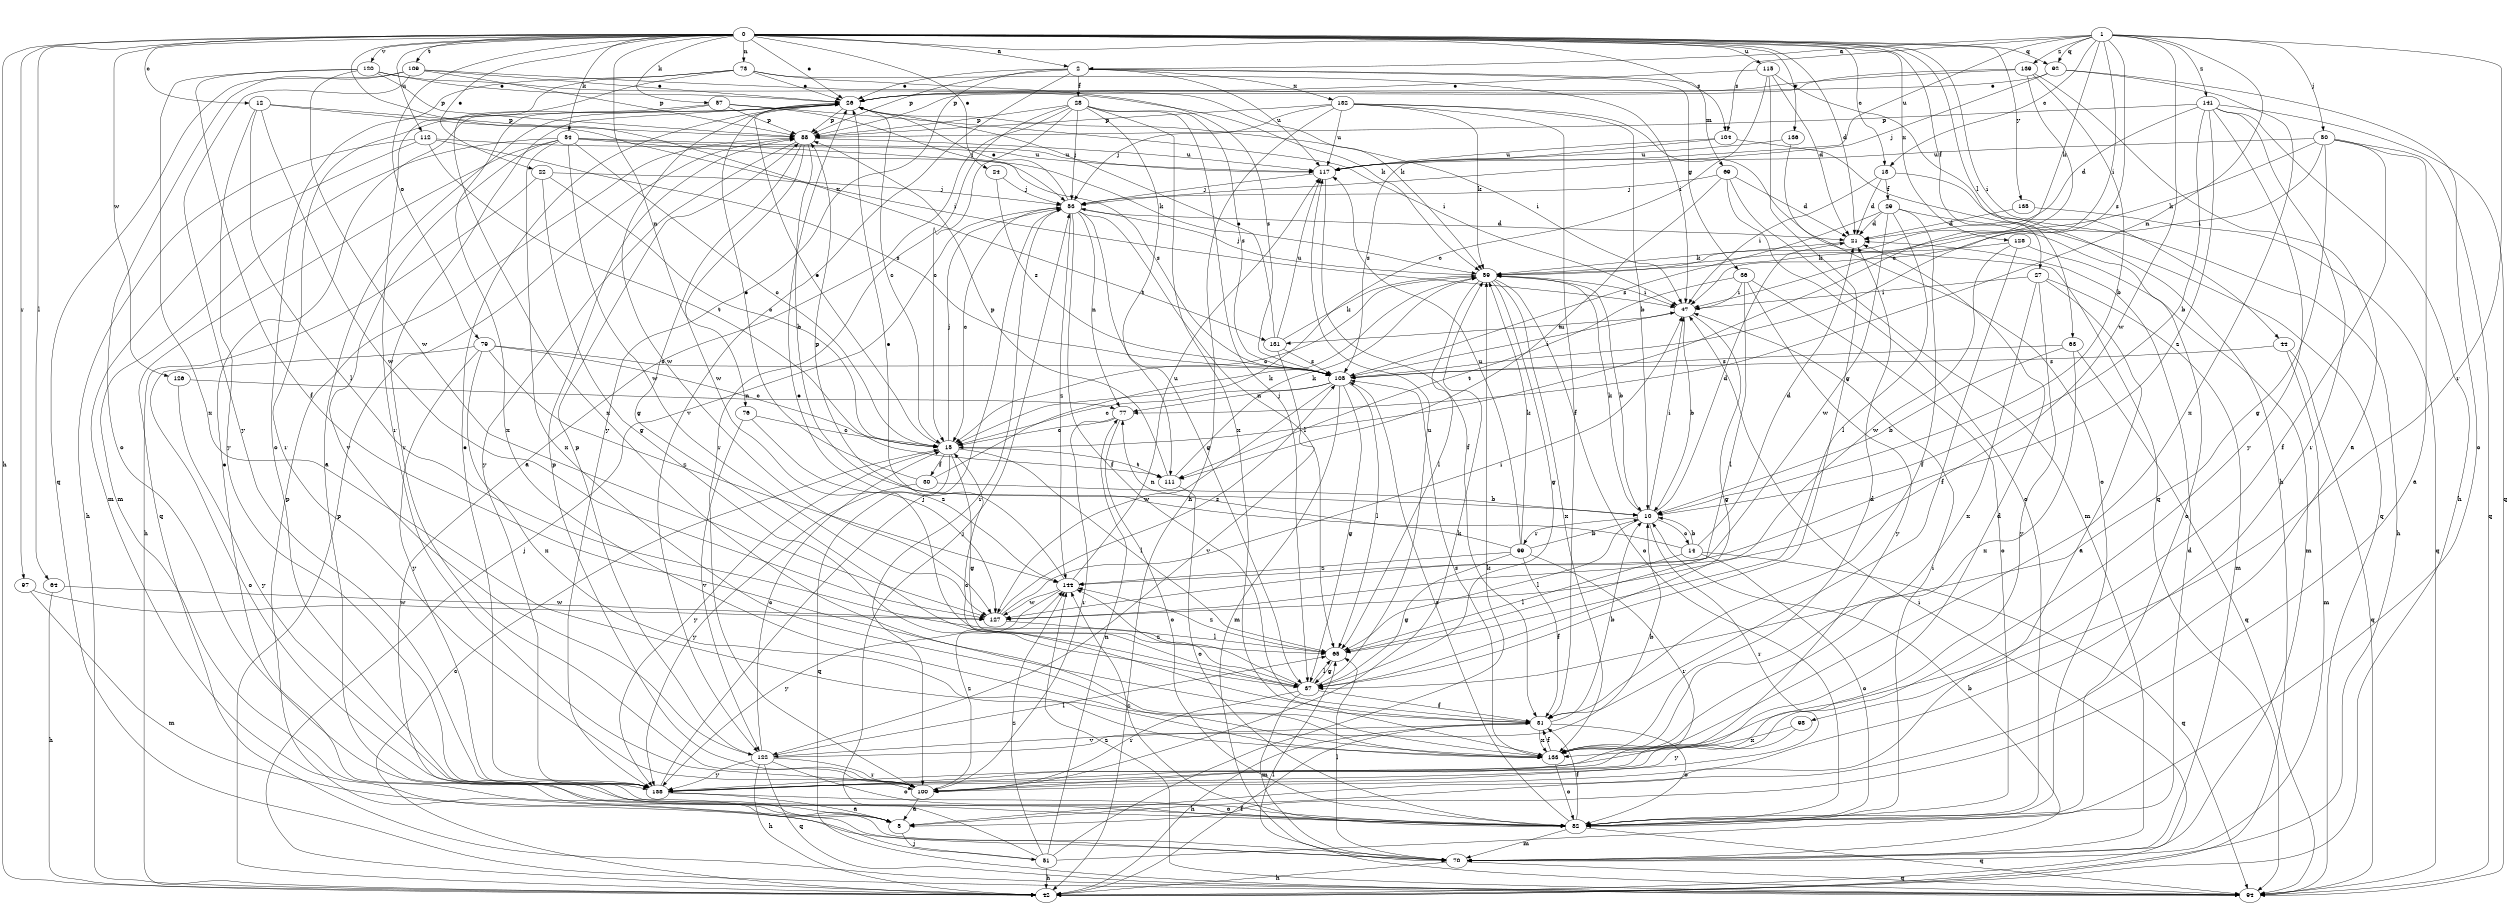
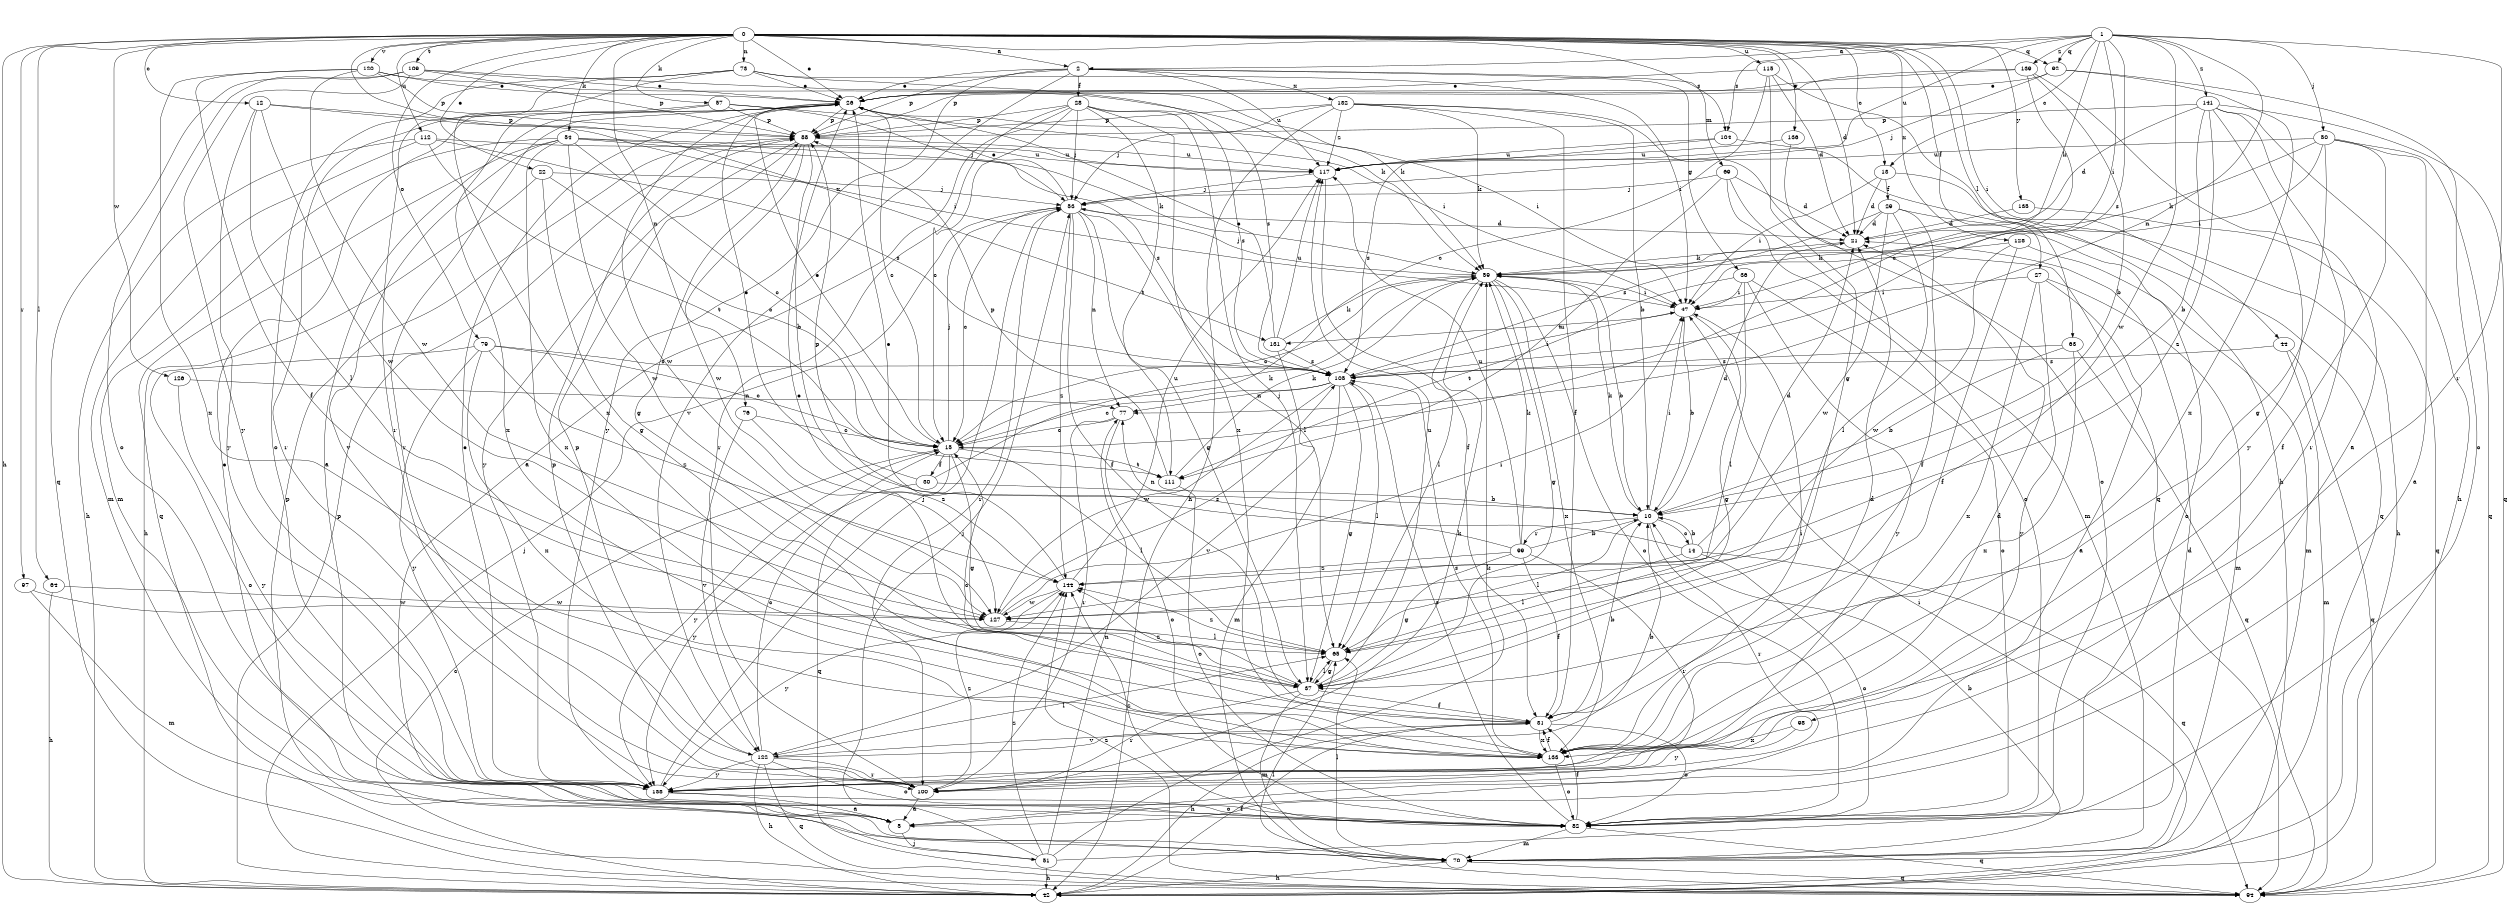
edge "132" -> "117": label "u" -> "z"
node "24": removed
edge "82" -> "47": now "133" -> "47"
